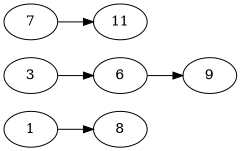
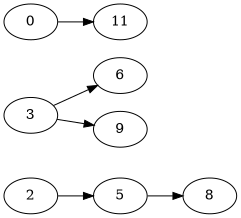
node "7": label "7" -> "0"
edge "6" -> "9": now "3" -> "9"
node "1": label "1" -> "5"
node "2": added
